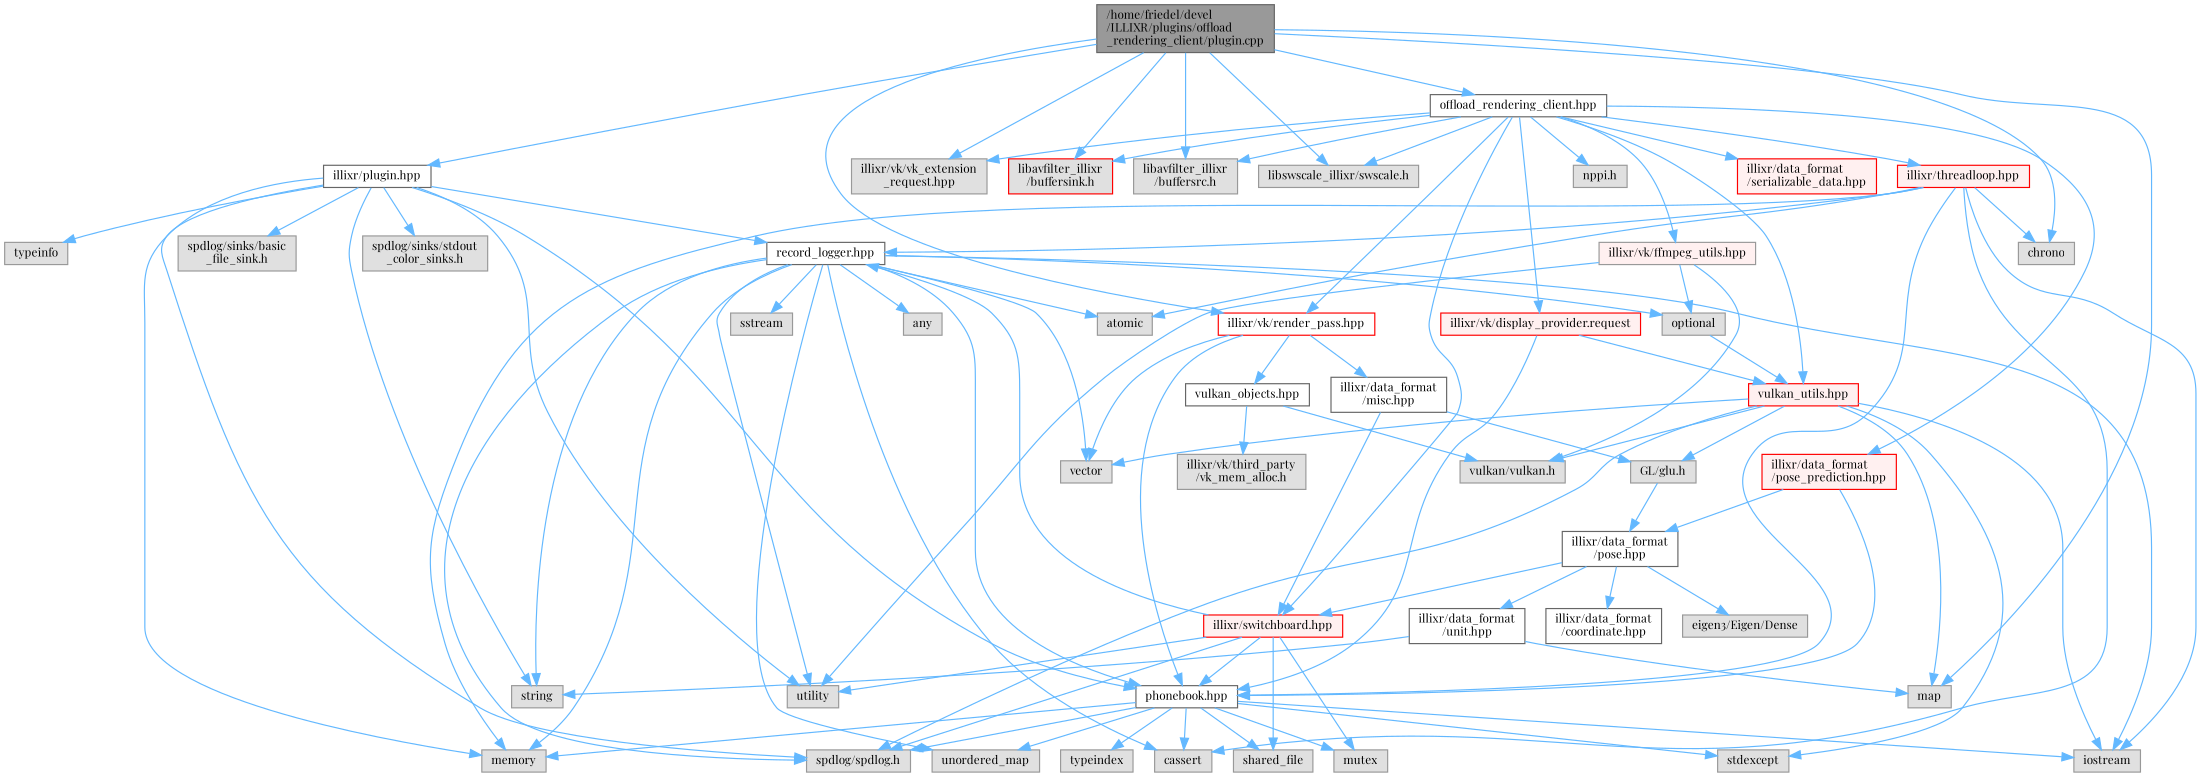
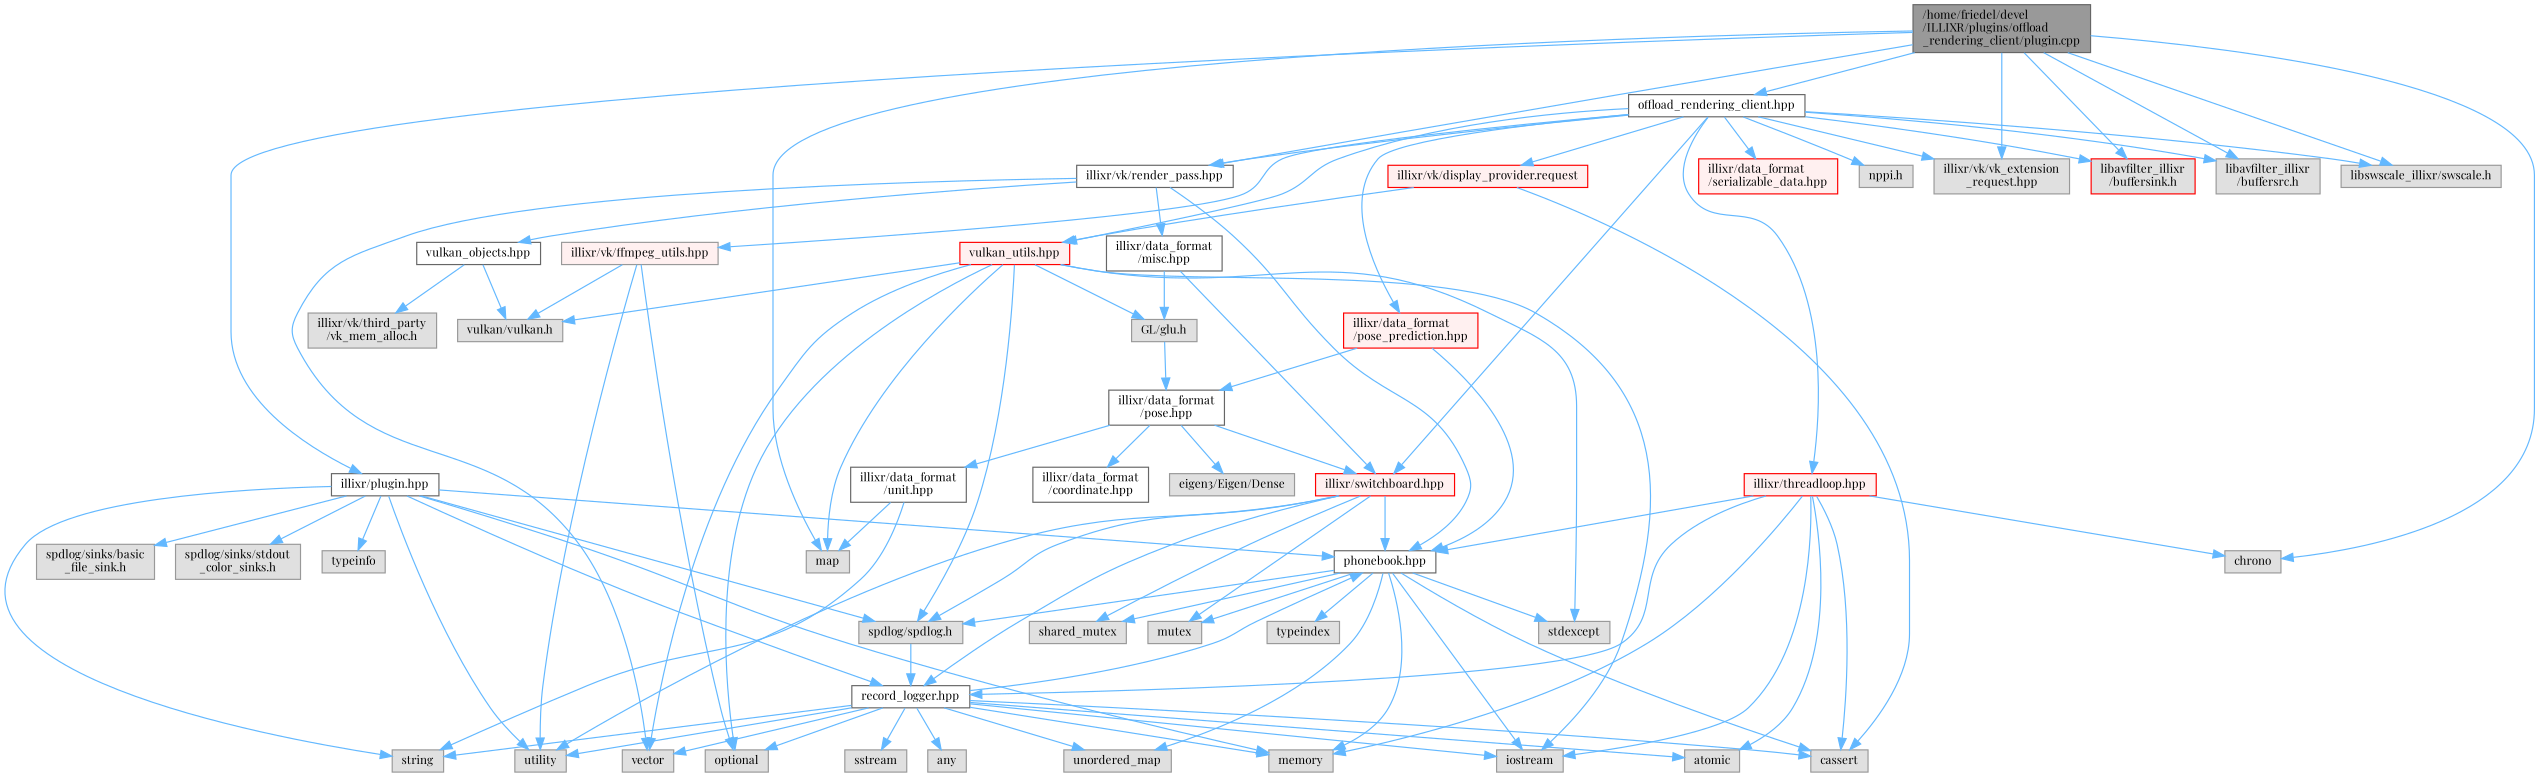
node "illixr/vk/render_pass.hpp": color red -> grey40
edge "optional" -> "vulkan_utils.hpp": reversed
edge "illixr/vk/display_provider.request" -> "phonebook.hpp": now "illixr/vk/display_provider.request" -> "cassert"
edge "record_logger.hpp" -> "spdlog/spdlog.h": reversed
node "shared_file": label "shared_file" -> "shared_mutex"
